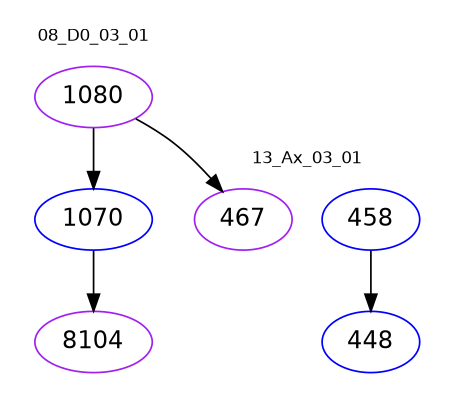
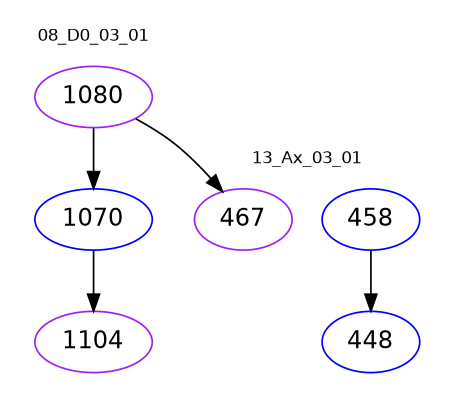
node "8104": label "8104" -> "1104"
